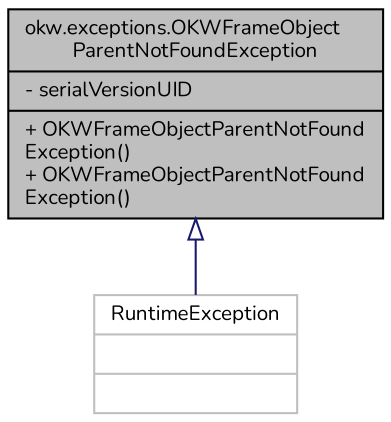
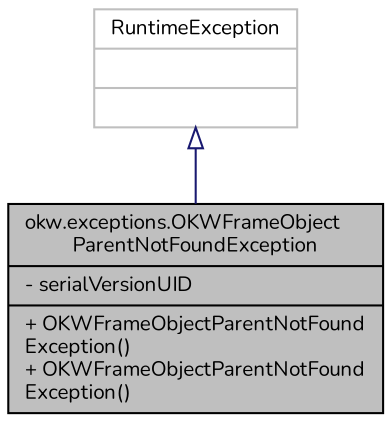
edge "RuntimeException" -> "okw.exceptions.OKWFrameObject": reversed
